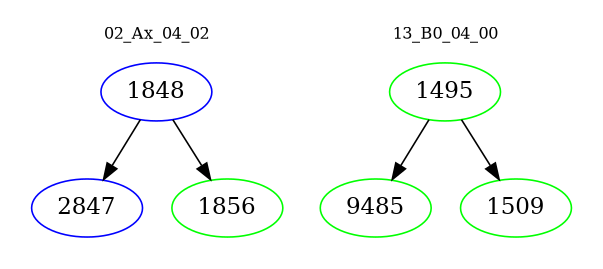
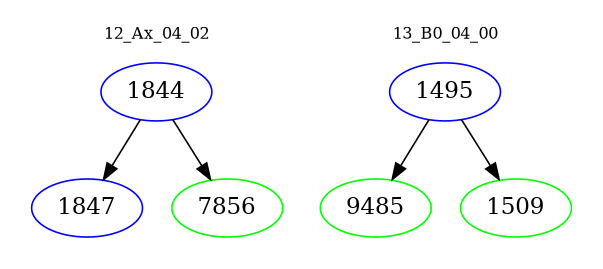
cluster "02_Ax_04_02": label "02_Ax_04_02" -> "12_Ax_04_02"
node "1848": label "1848" -> "1844"
node "1495": color green -> blue
node "2847": label "2847" -> "1847"
node "1856": label "1856" -> "7856"
